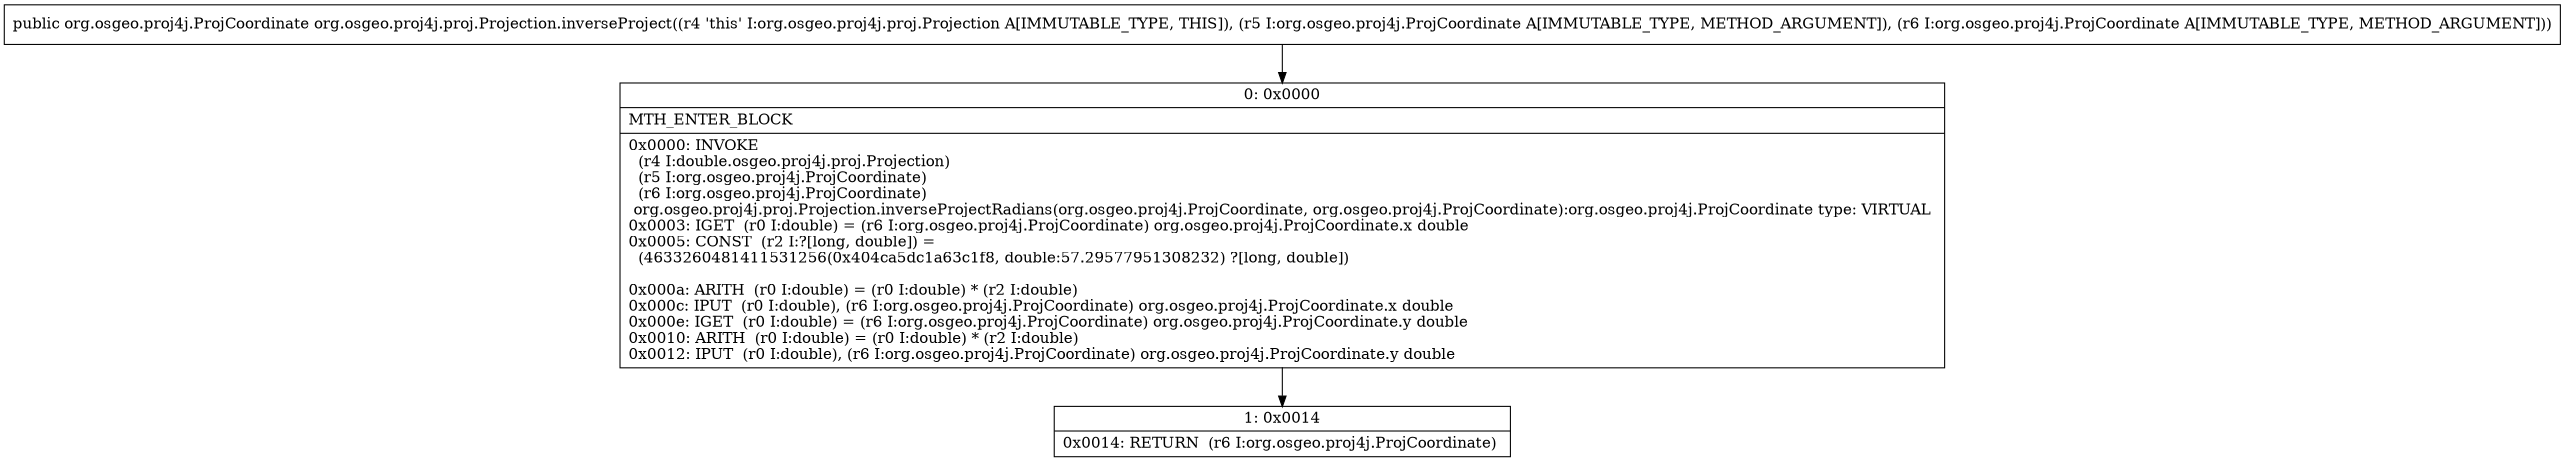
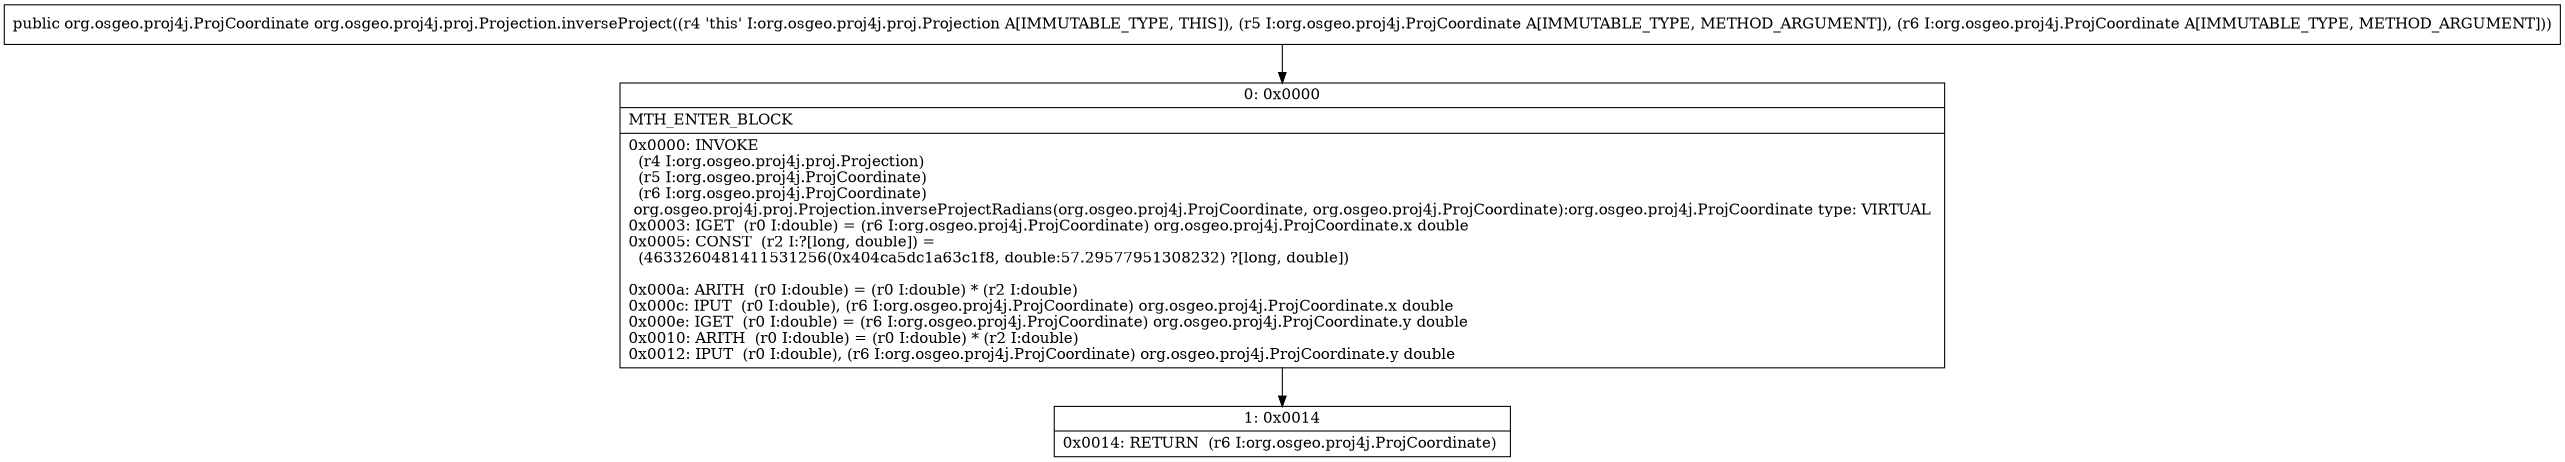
node "0: 0x0000": text "(r4 I:double.osgeo.proj4j.proj.Projection)" -> "(r4 I:org.osgeo.proj4j.proj.Projection)"
